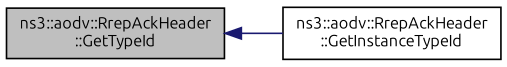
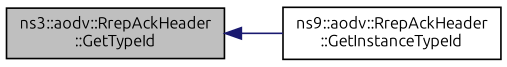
node "ns3::aodv::RrepAckHeader ::GetInstanceTypeId": label "ns3::aodv::RrepAckHeader ::GetInstanceTypeId" -> "ns9::aodv::RrepAckHeader ::GetInstanceTypeId"
